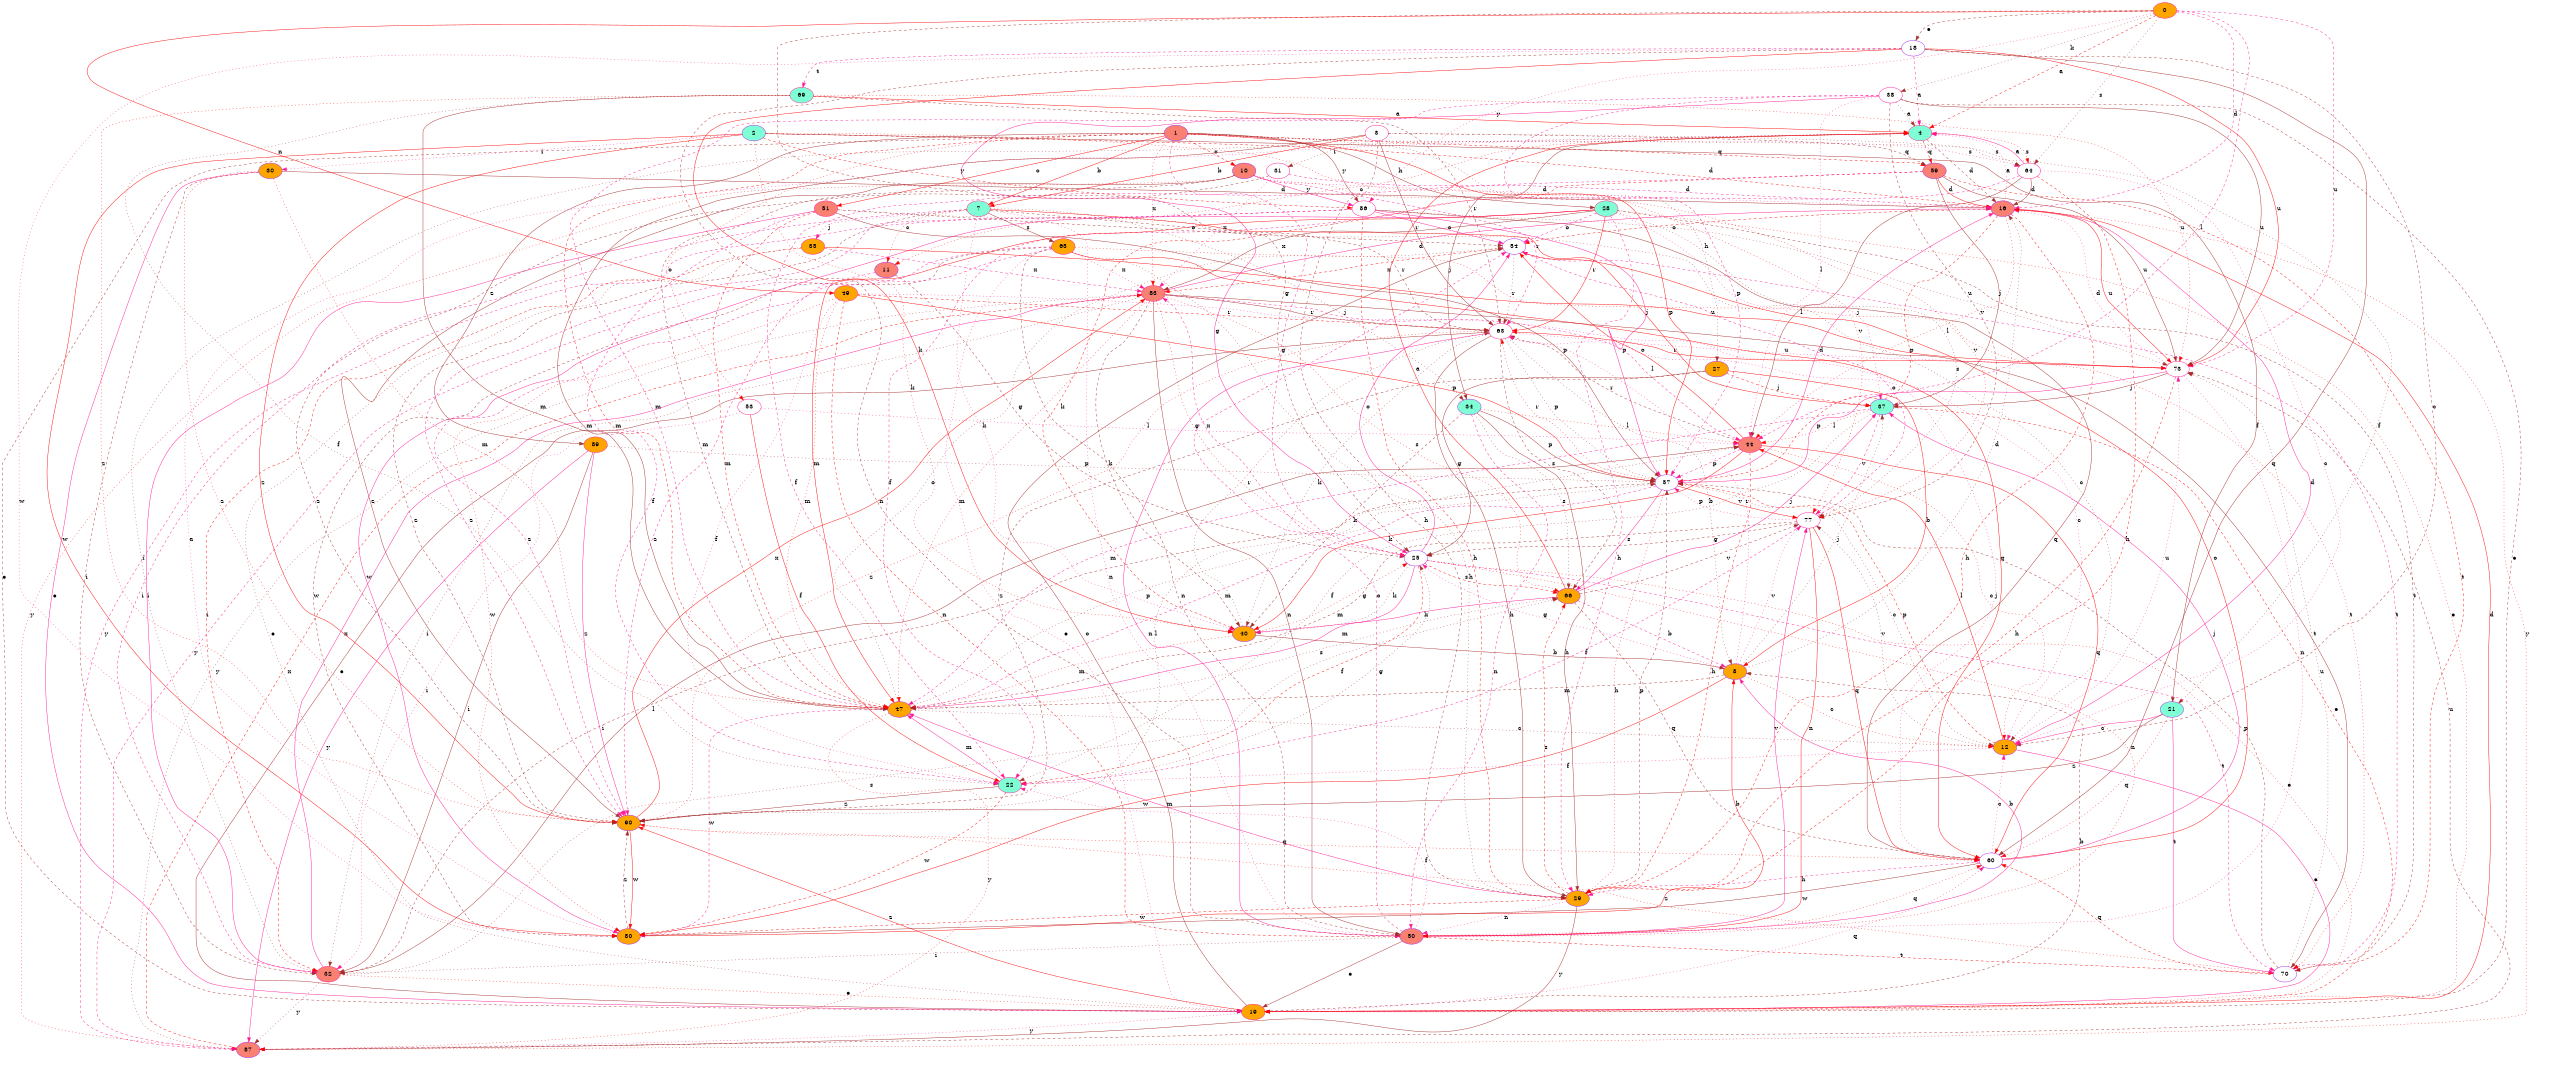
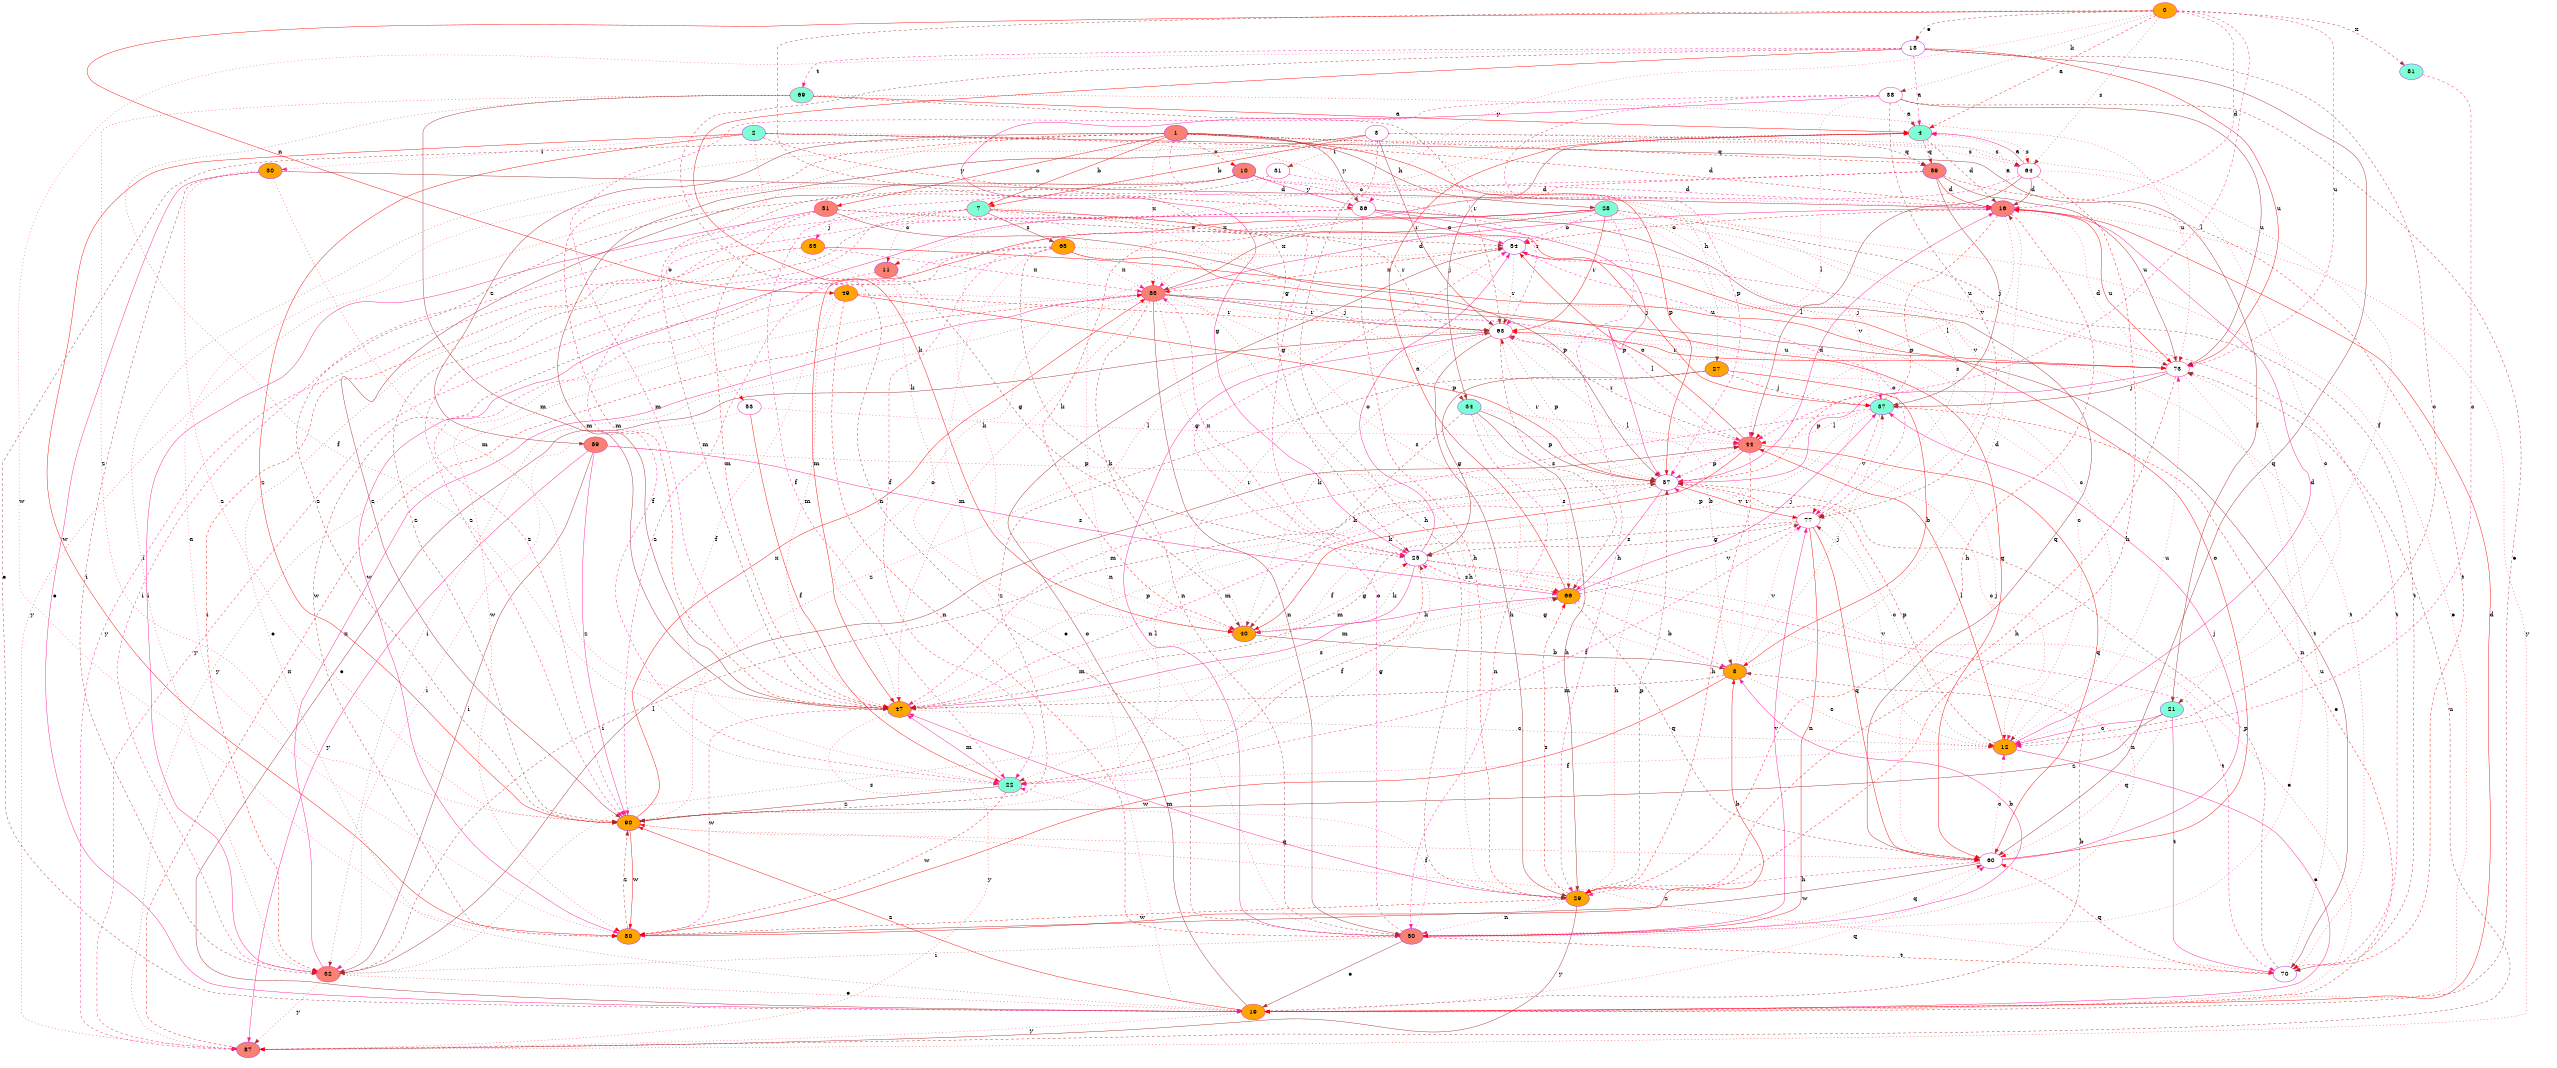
node "81": added
node "89": fillcolor orange -> salmon
edge "89" -> "66": added, label "s"
